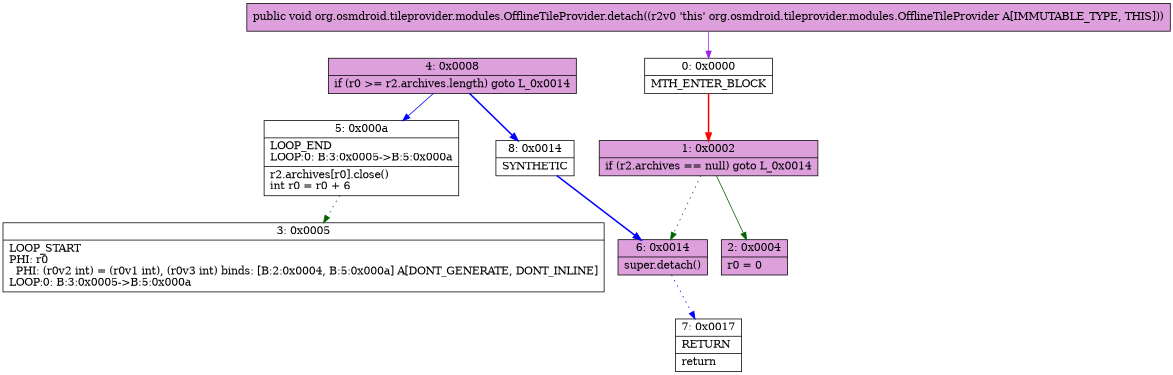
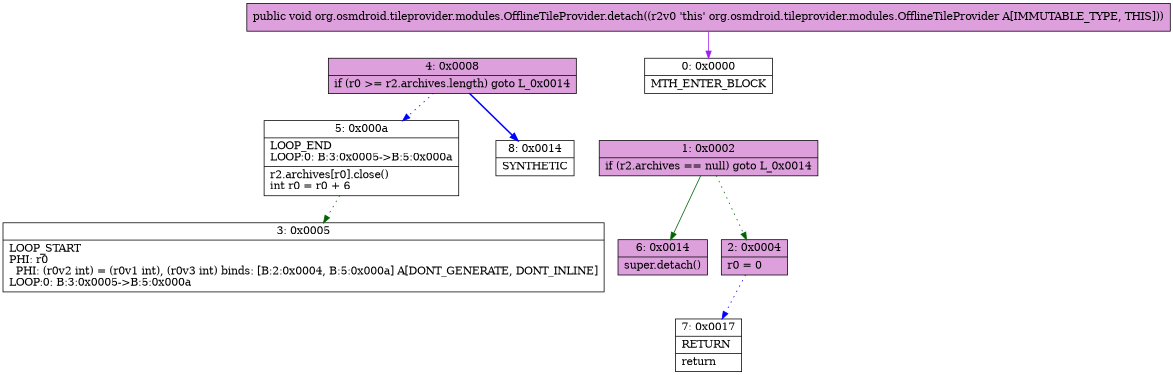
edge "4: 0x0008" -> "5: 0x000a": style solid -> dotted
edge "0: 0x0000" -> "1: 0x0002": removed
edge "1: 0x0002" -> "6: 0x0014": style dotted -> solid
edge "1: 0x0002" -> "2: 0x0004": style solid -> dotted
edge "8: 0x0014" -> "6: 0x0014": removed
edge "6: 0x0014" -> "7: 0x0017": now "2: 0x0004" -> "7: 0x0017"
